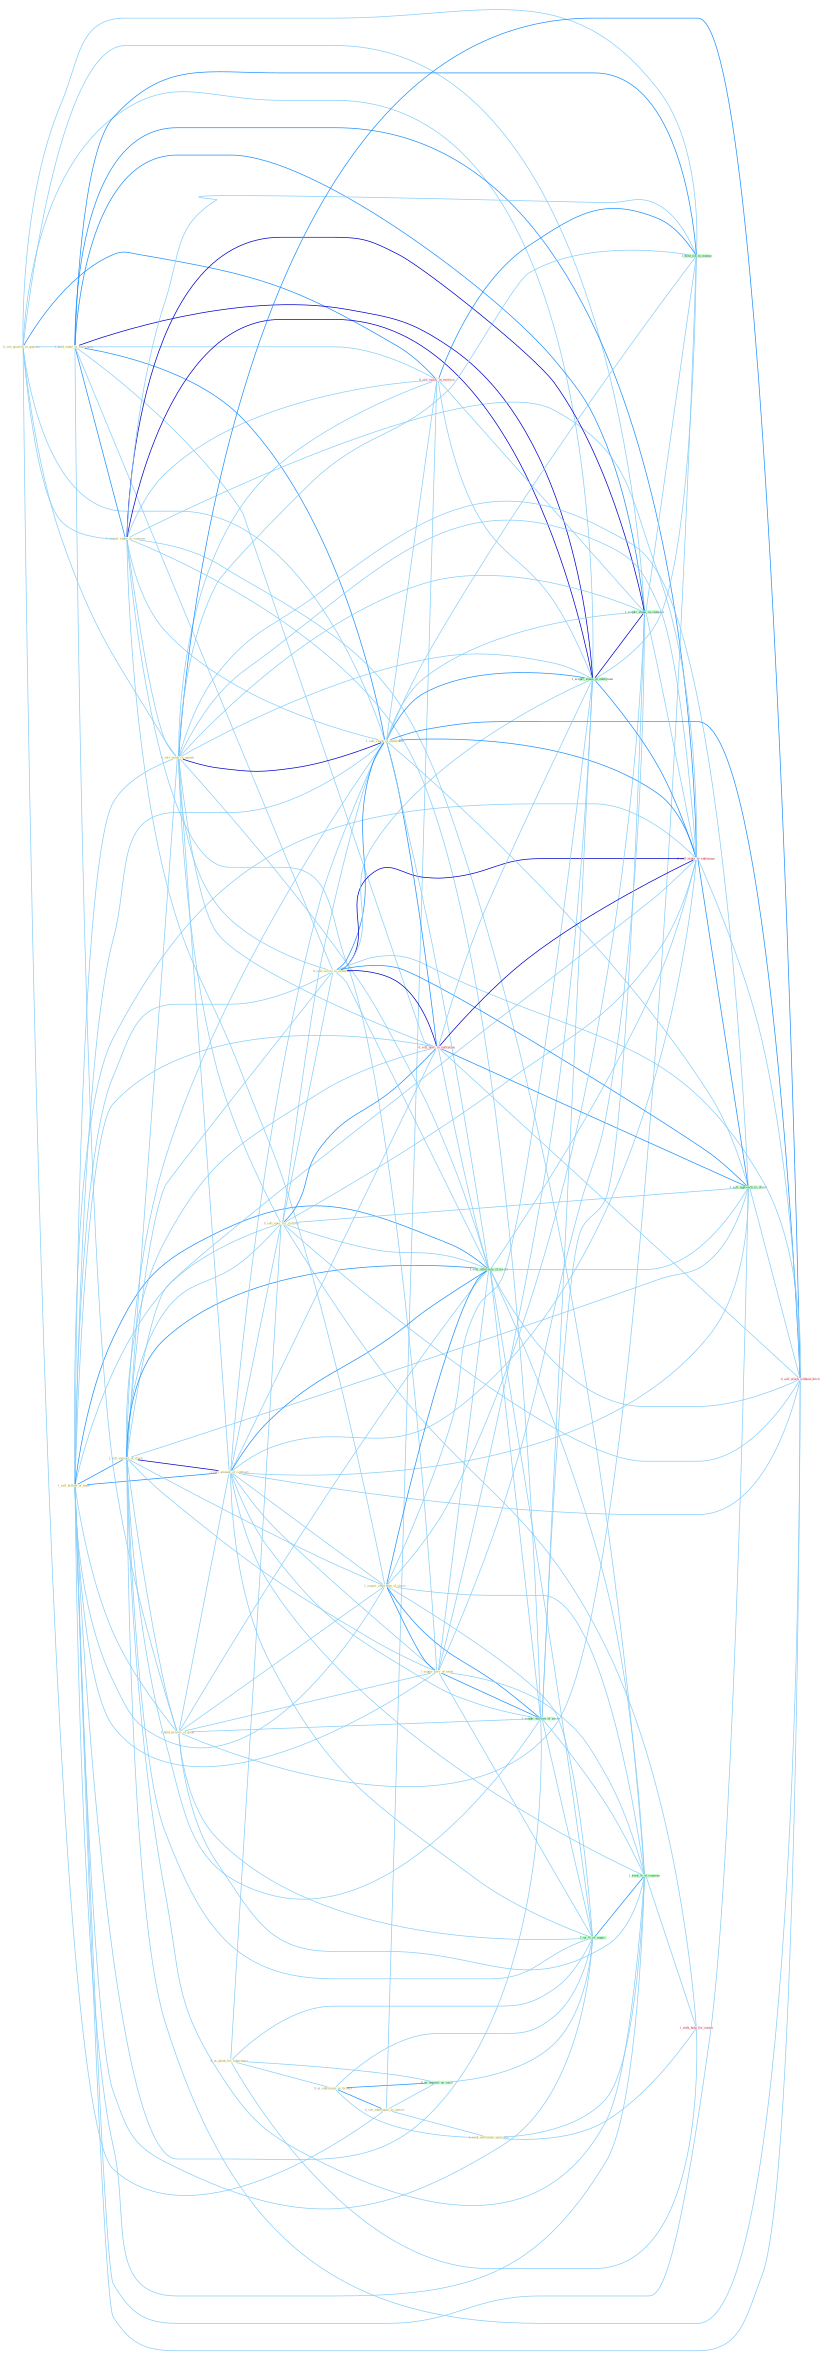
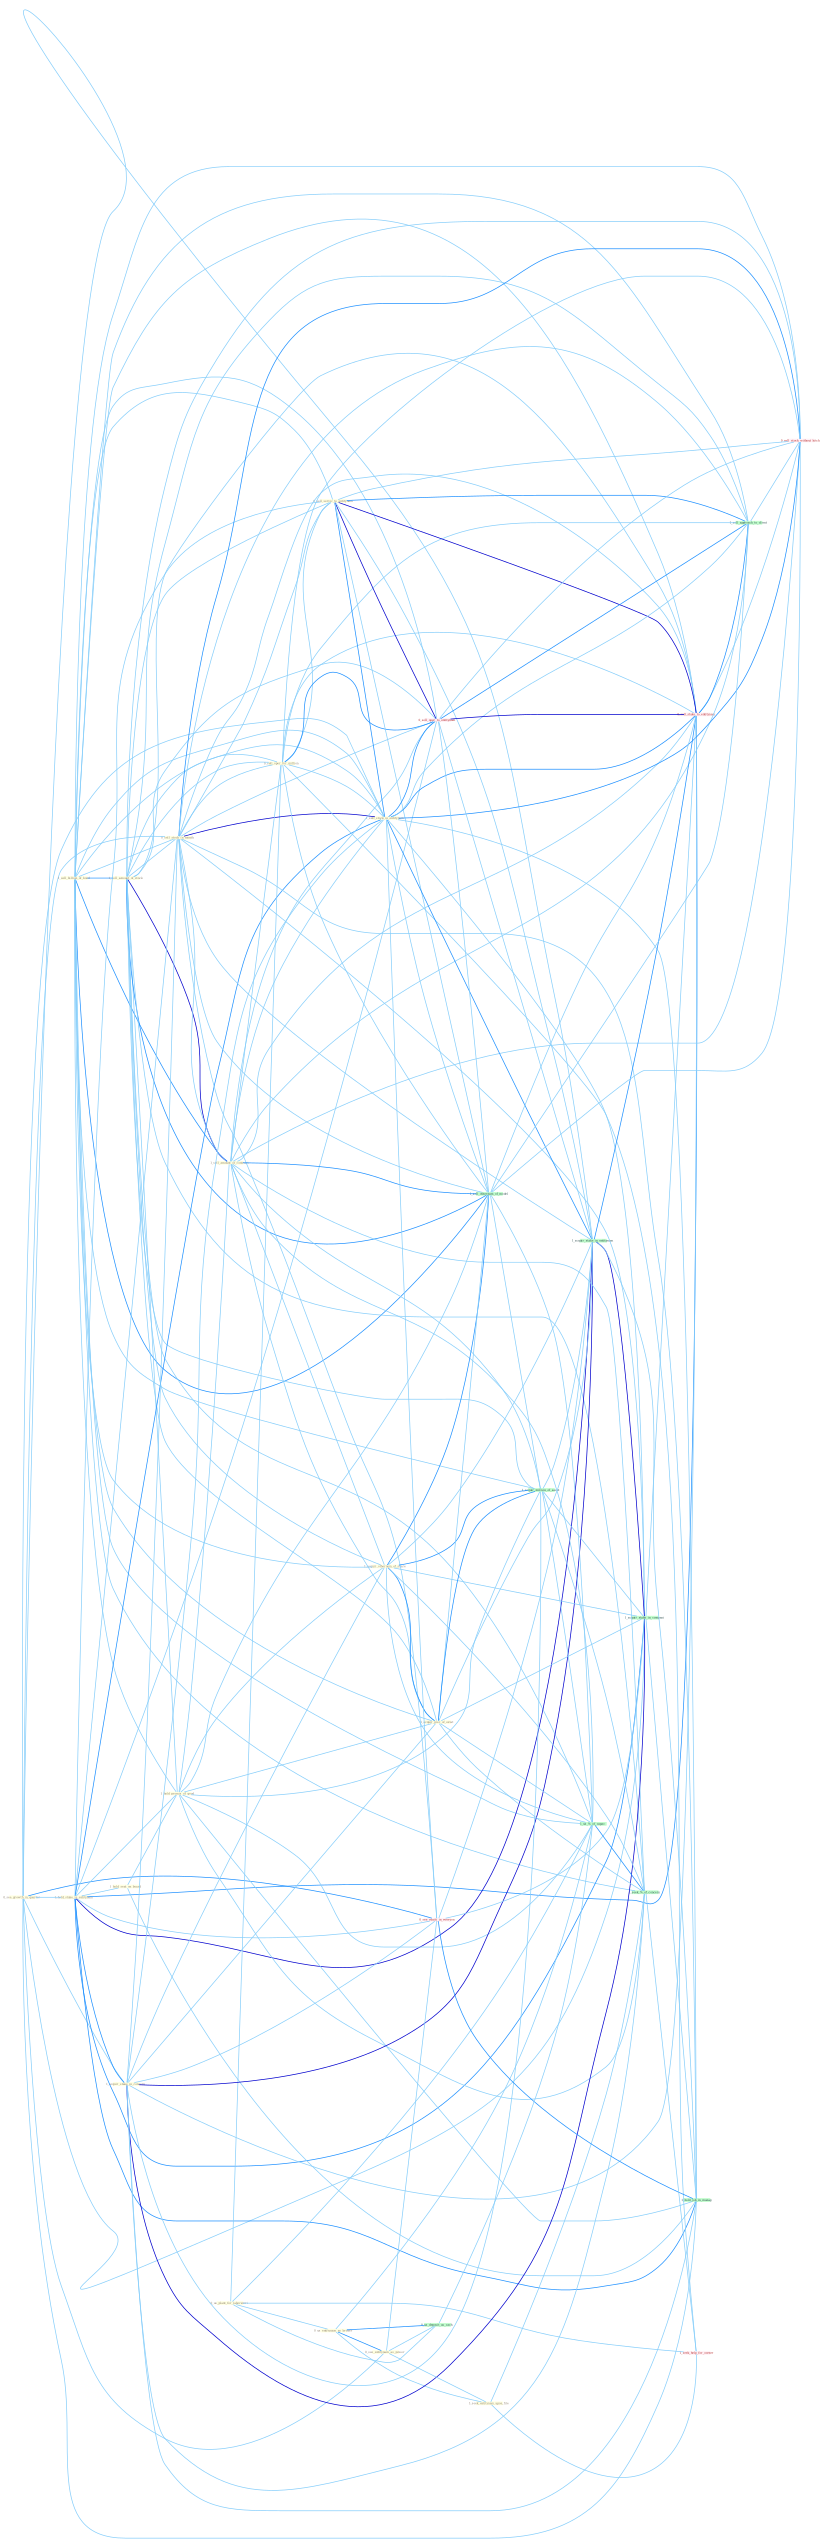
edge "0_sell_stock_in_month" -- "1_hold_stake_in_entitynam": added
edge "1_sell_othernum_of_model" -- "1_seek_%_of_concern": removed
node "1_hold_seat_on_board": added
